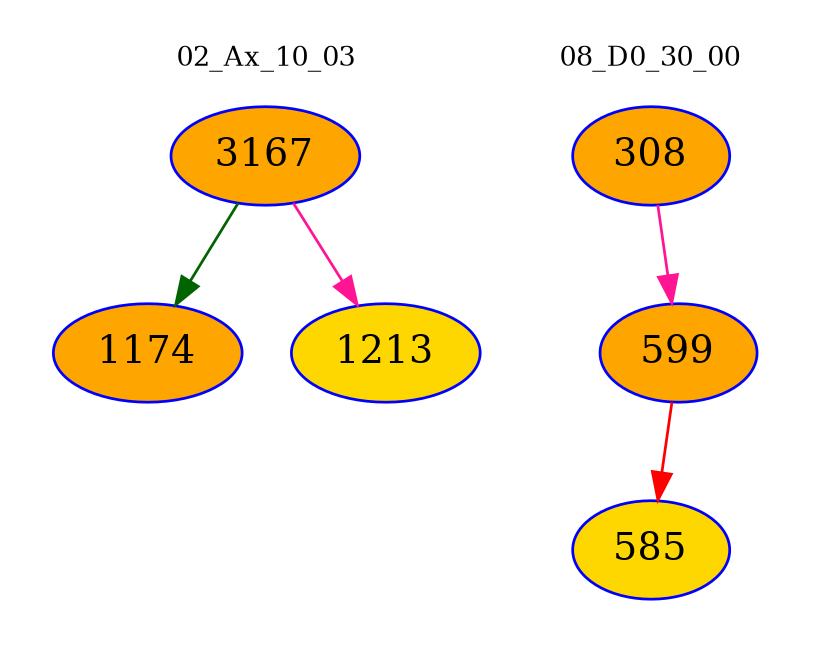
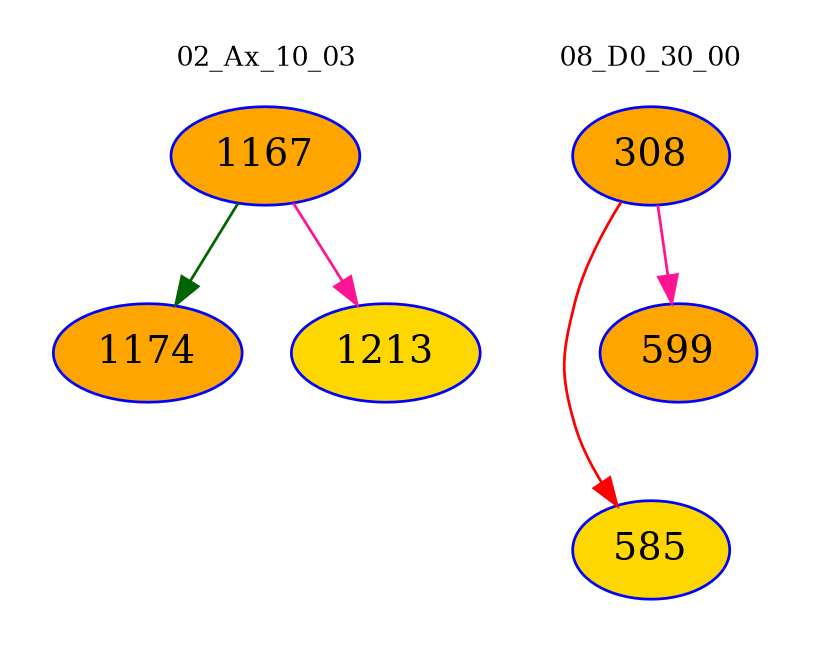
node "3167": label "3167" -> "1167"
edge "599" -> "585": now "308" -> "585"
